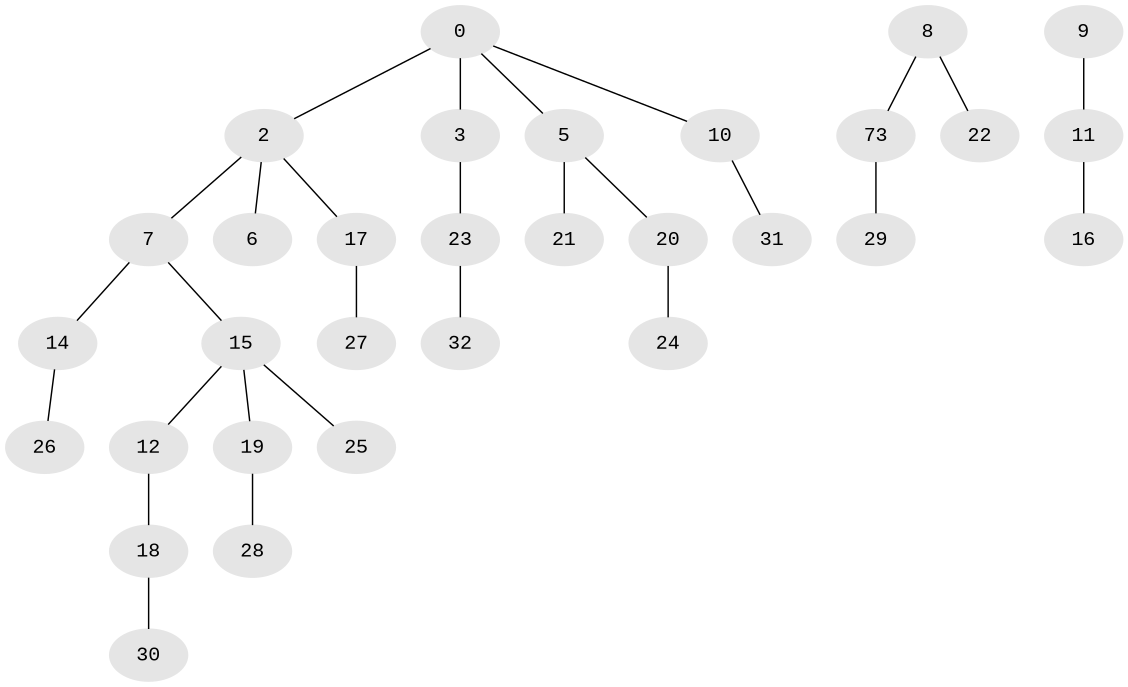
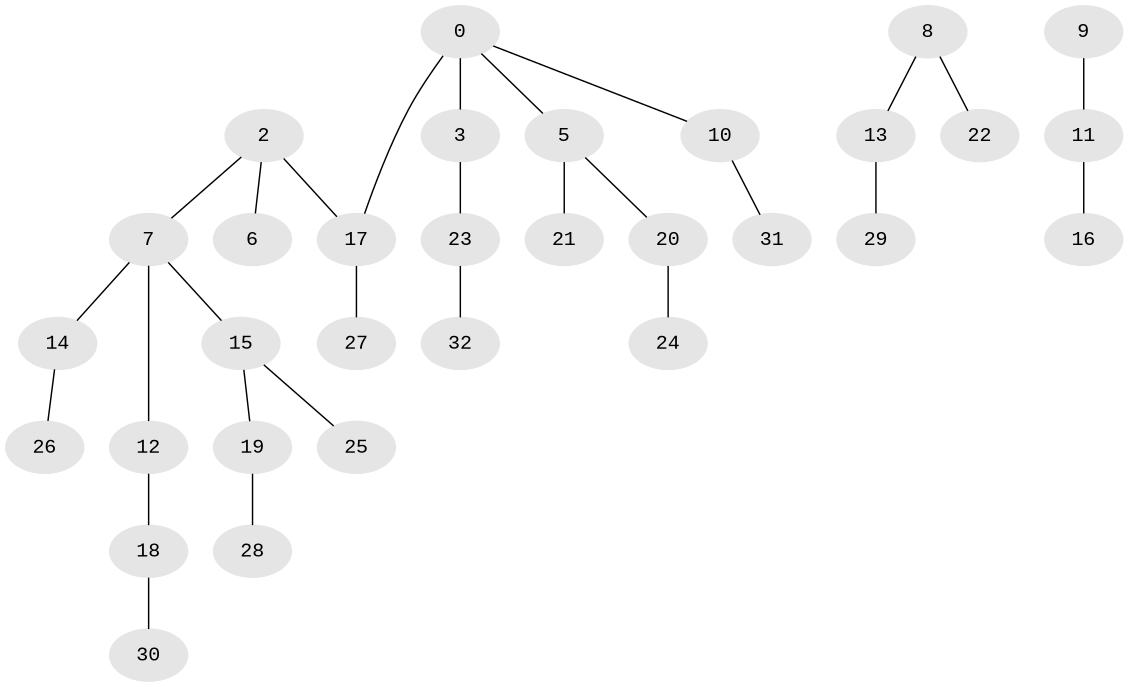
edge "0" -- "2": now "0" -- "17"
node "73": label "73" -> "13"
edge "15" -- "12": now "7" -- "12"
